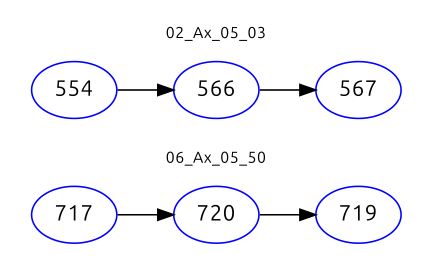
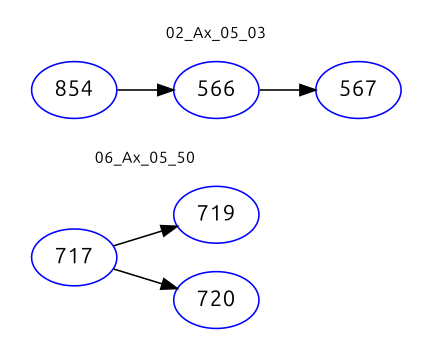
node "554": label "554" -> "854"
edge "720" -> "719": now "717" -> "719"
